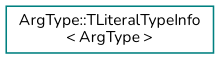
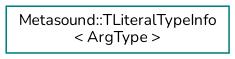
node "ArgType::TLiteralTypeInfo < ArgType >": label "ArgType::TLiteralTypeInfo < ArgType >" -> "Metasound::TLiteralTypeInfo < ArgType >"
